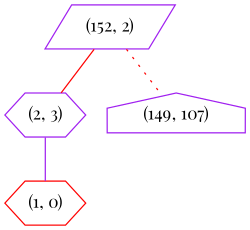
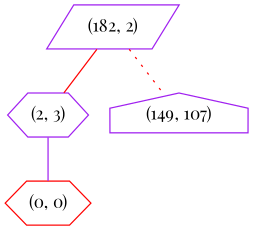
node "(152, 2)": label "(152, 2)" -> "(182, 2)"
node "(1, 0)": label "(1, 0)" -> "(0, 0)"
